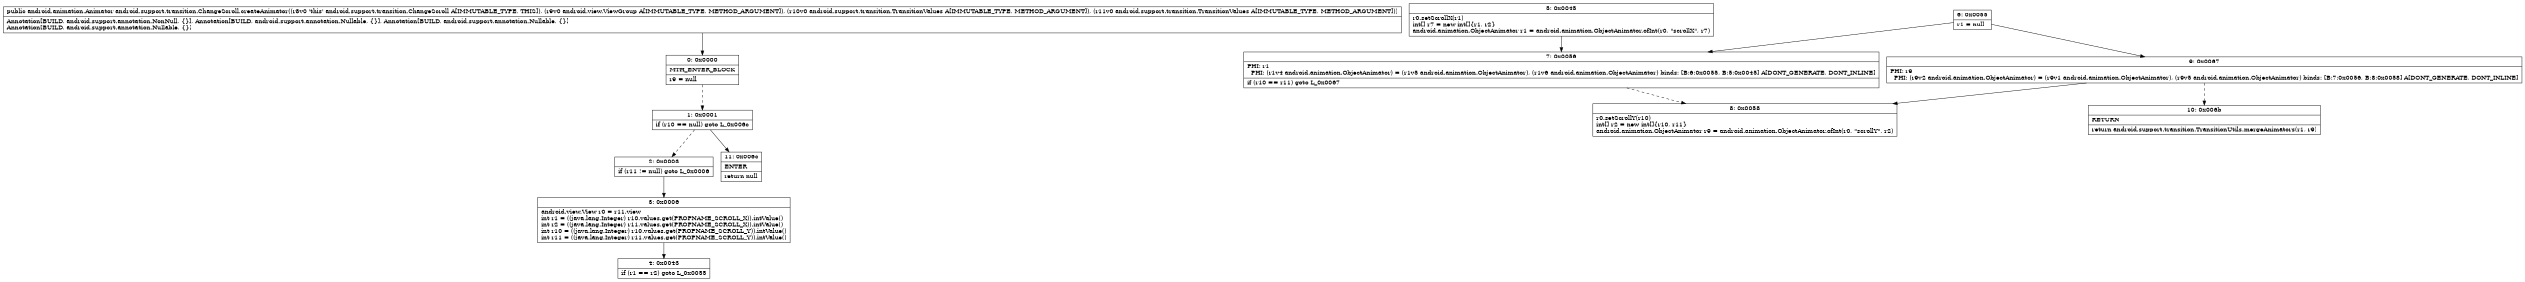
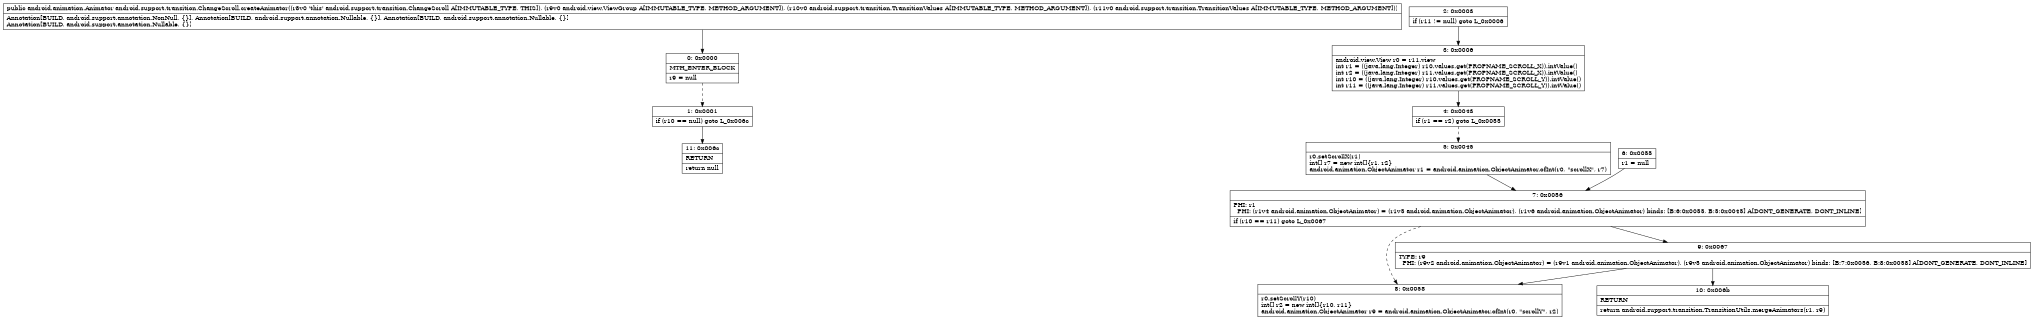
edge "6: 0x0055" -> "9: 0x0067": now "7: 0x0056" -> "9: 0x0067"
node "9: 0x0067": text "PHI: r9" -> "TYPE: r9"
edge "9: 0x0067" -> "10: 0x006b": style dashed -> solid
edge "4: 0x0043" -> "5: 0x0045": added
edge "1: 0x0001" -> "2: 0x0003": removed
node "11: 0x006c": text "ENTER" -> "RETURN"
